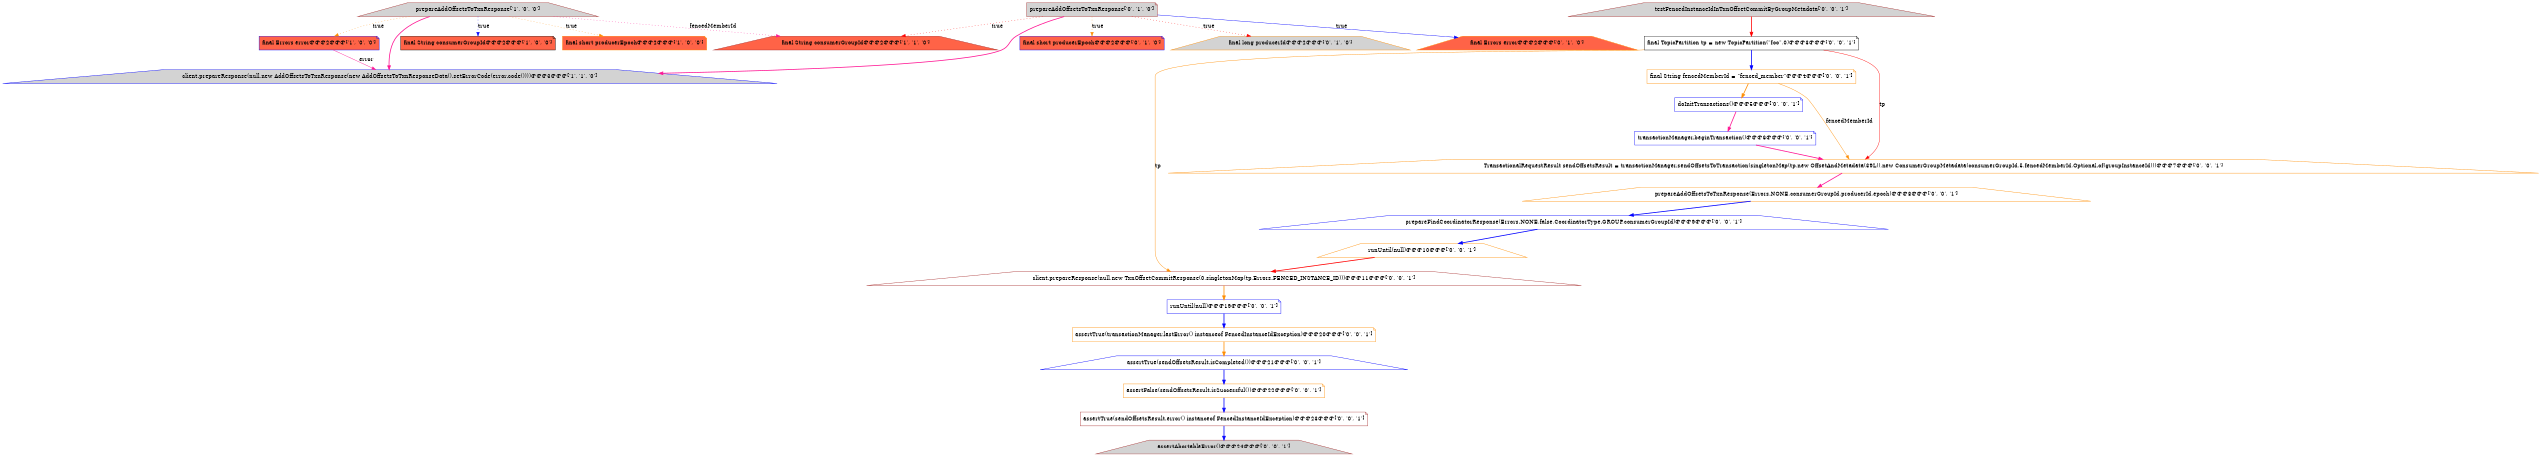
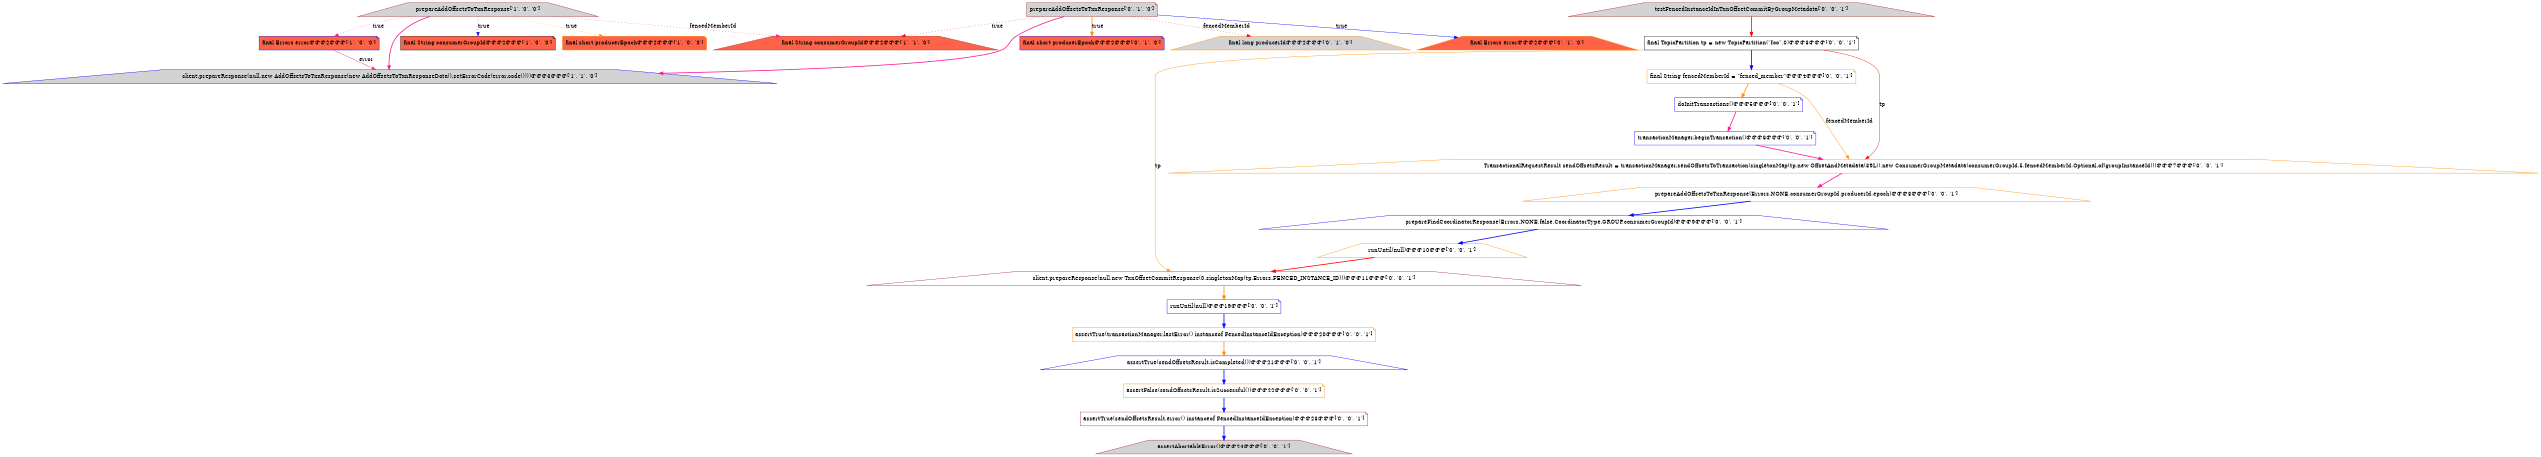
edge "prepareAddOffsetsToTxnResponse['1', '0', '0']" -> "final Errors error@@@2@@@['1', '0', '0']": color darkorange -> deeppink
edge "prepareAddOffsetsToTxnResponse['0', '1', '0']" -> "final short producerEpoch@@@2@@@['0', '1', '0']": style dotted -> bold
edge "prepareAddOffsetsToTxnResponse['0', '1', '0']" -> "final long producerId@@@2@@@['0', '1', '0']": label "true" -> "fencedMemberId"
